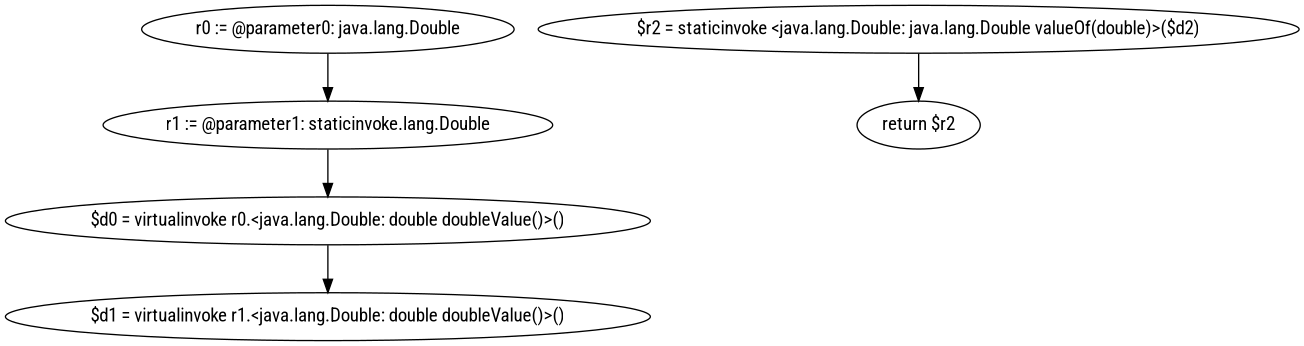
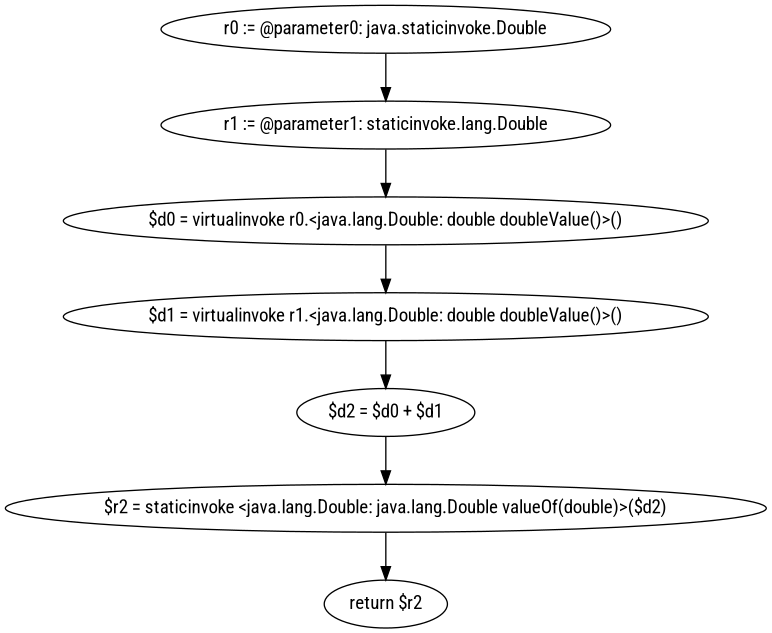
node "r0 := @parameter0: java.lang.Double": label "r0 := @parameter0: java.lang.Double" -> "r0 := @parameter0: java.staticinvoke.Double"
node "$d2 = $d0 + $d1": added
